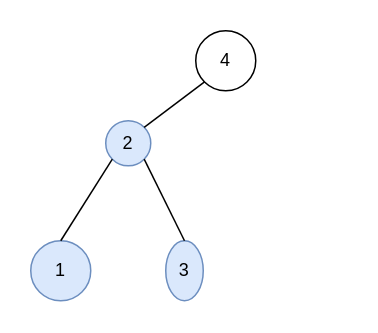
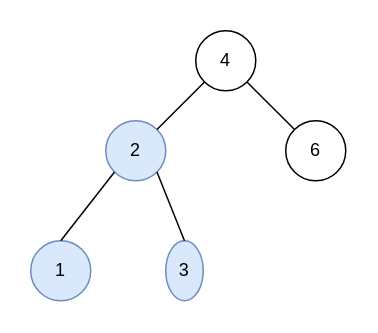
edge "4" -- "6": added
node "2": size 45x45 -> 60x60
node "6": added
